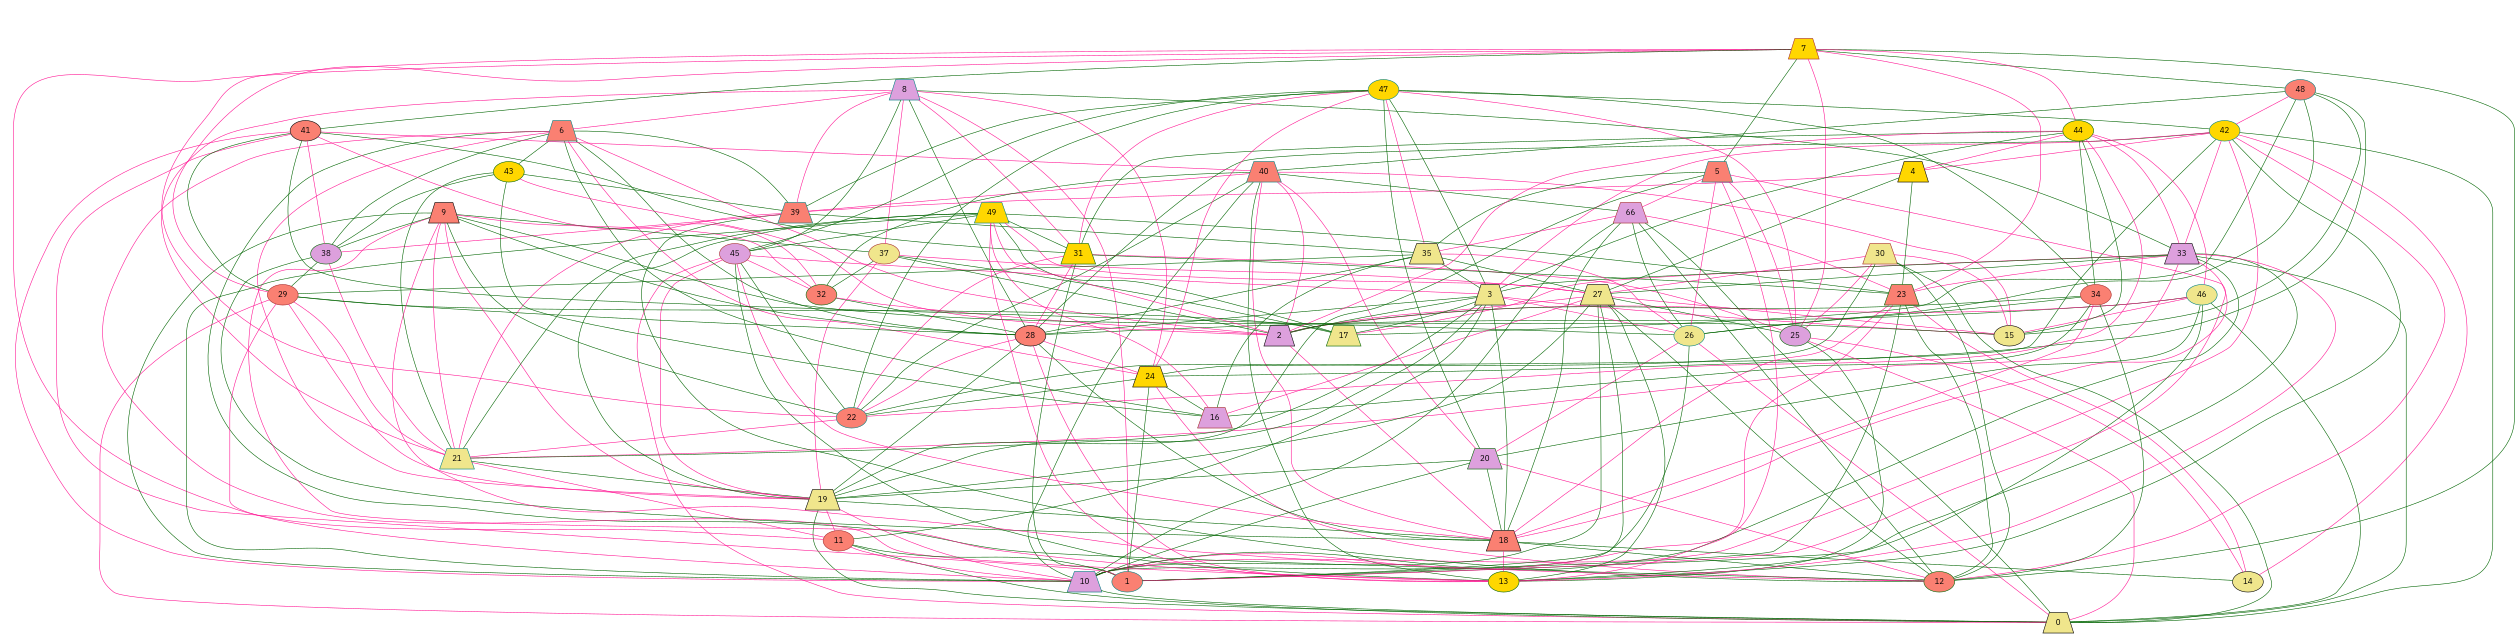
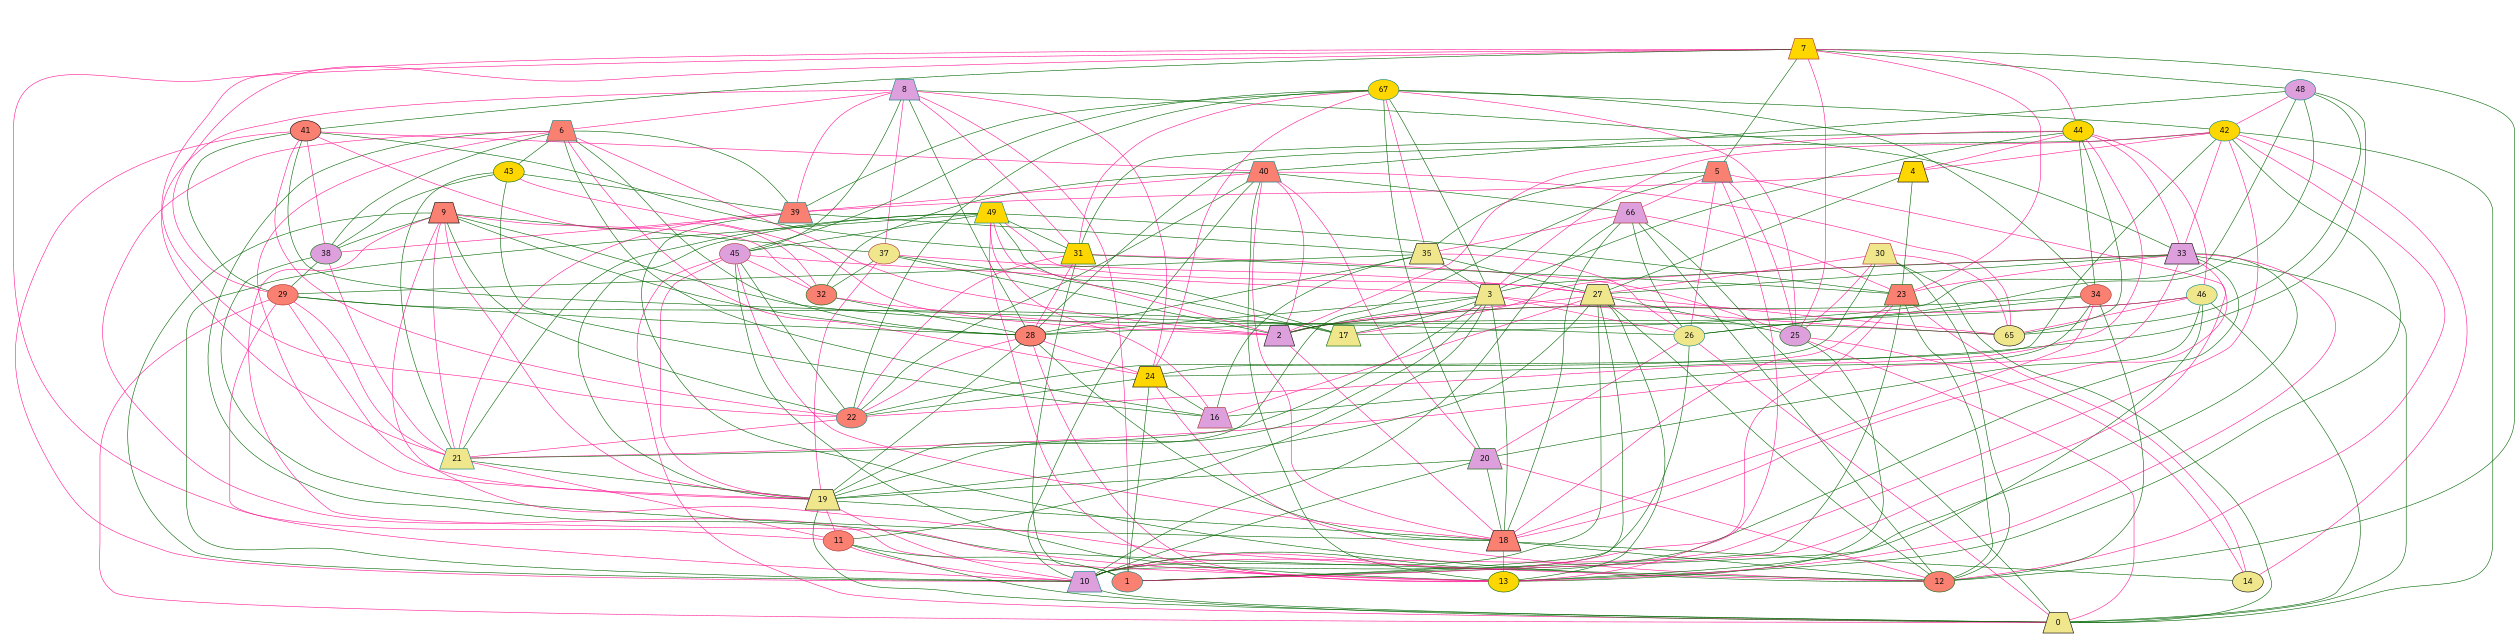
node "47": label "47" -> "67"
node "48": fillcolor salmon -> plum
node "15": label "15" -> "65"
edge "41" -- "1": now "41" -- "22"
